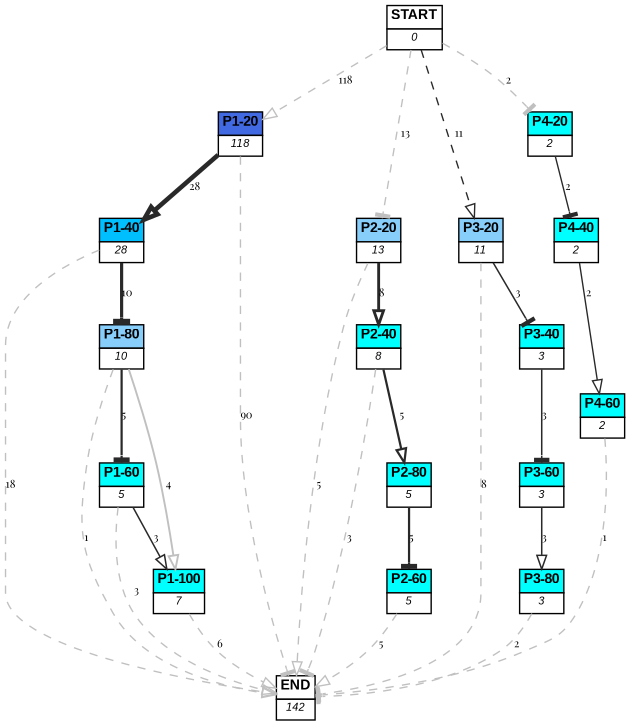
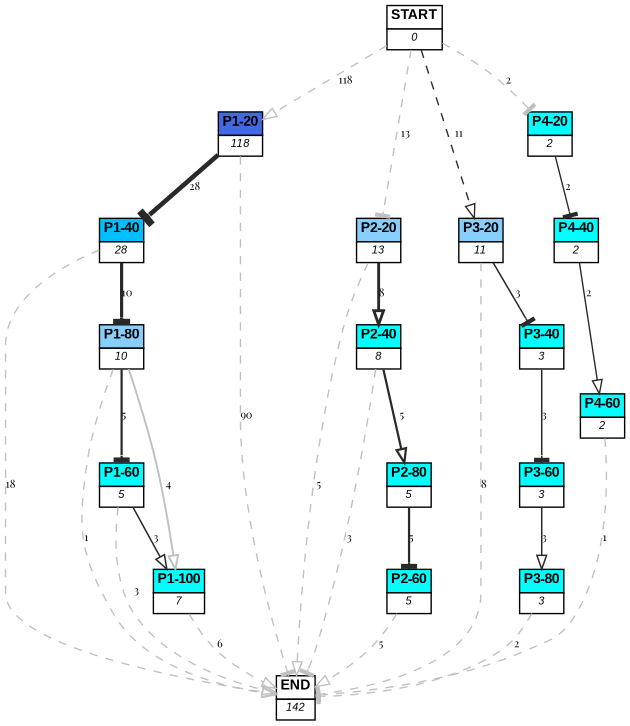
edge "P1-20" -> "P1-40": arrowhead onormal -> tee
